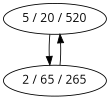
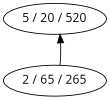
edge "5 / 20 / 520" -> "2 / 65 / 265": removed
